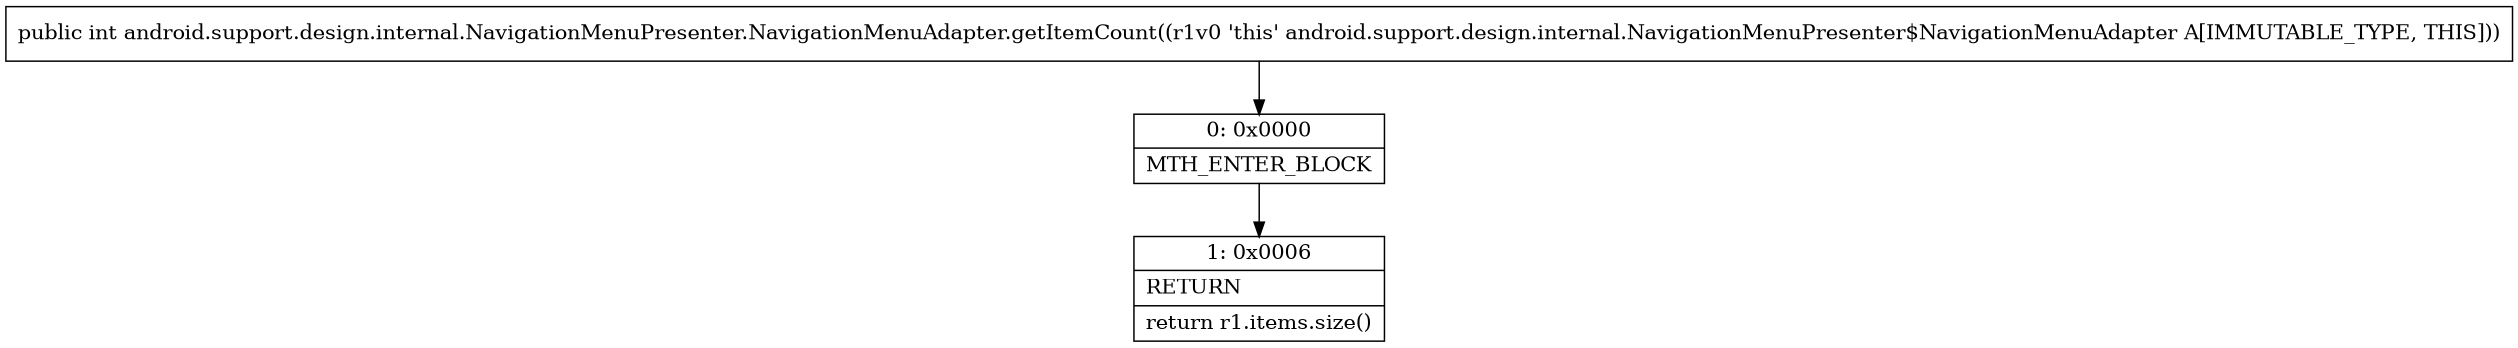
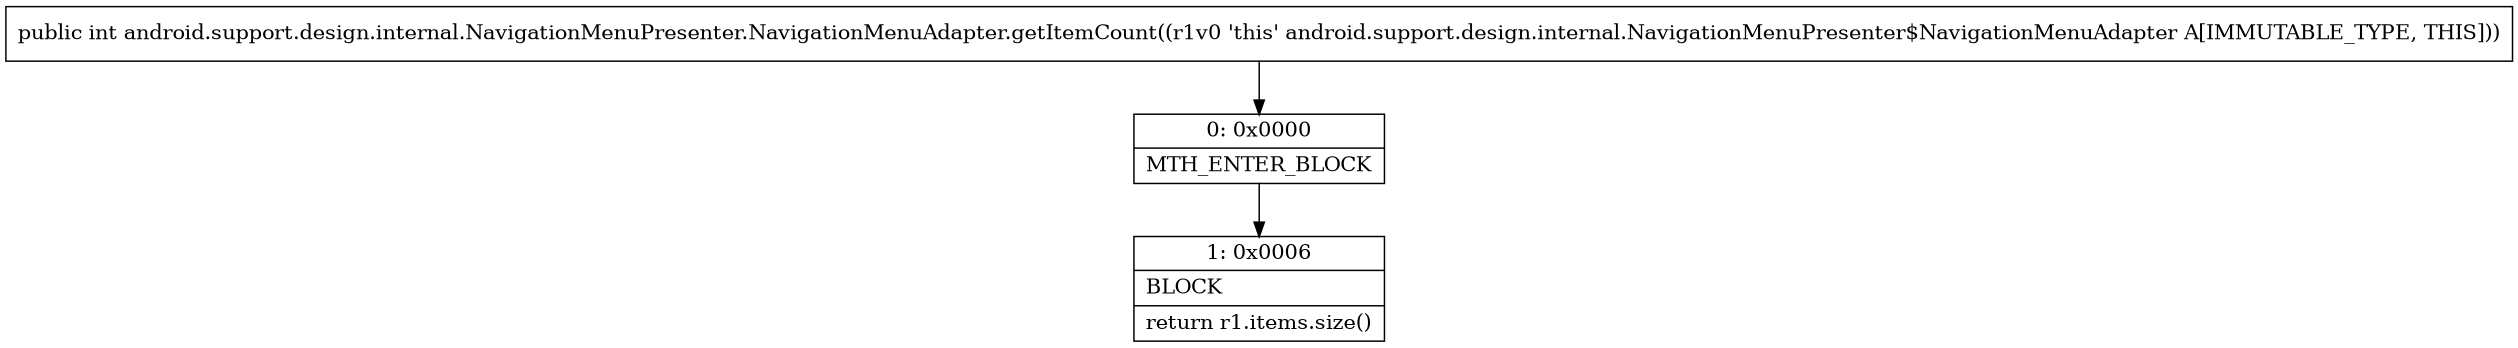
node "1: 0x0006": text "RETURN" -> "BLOCK"
